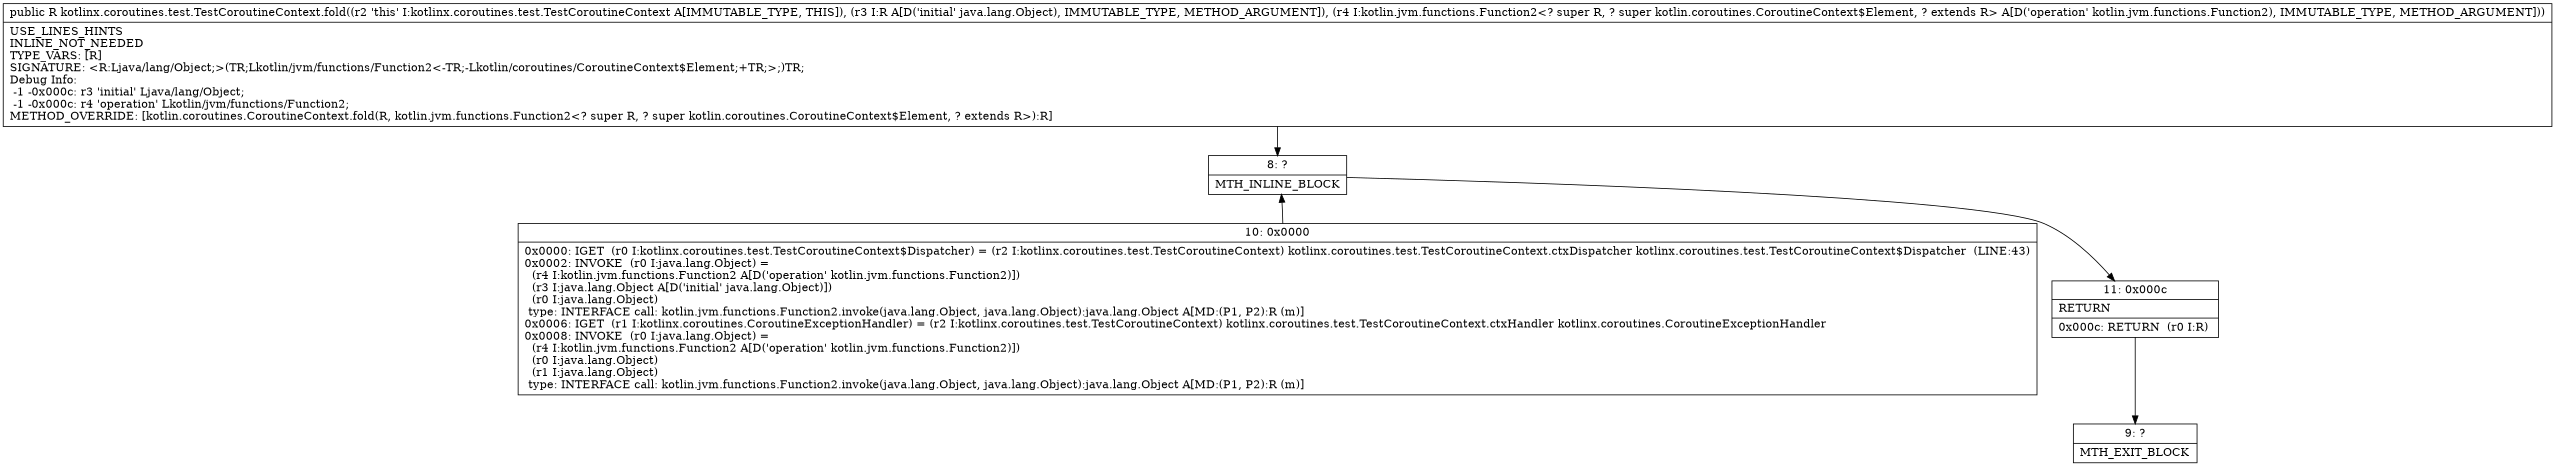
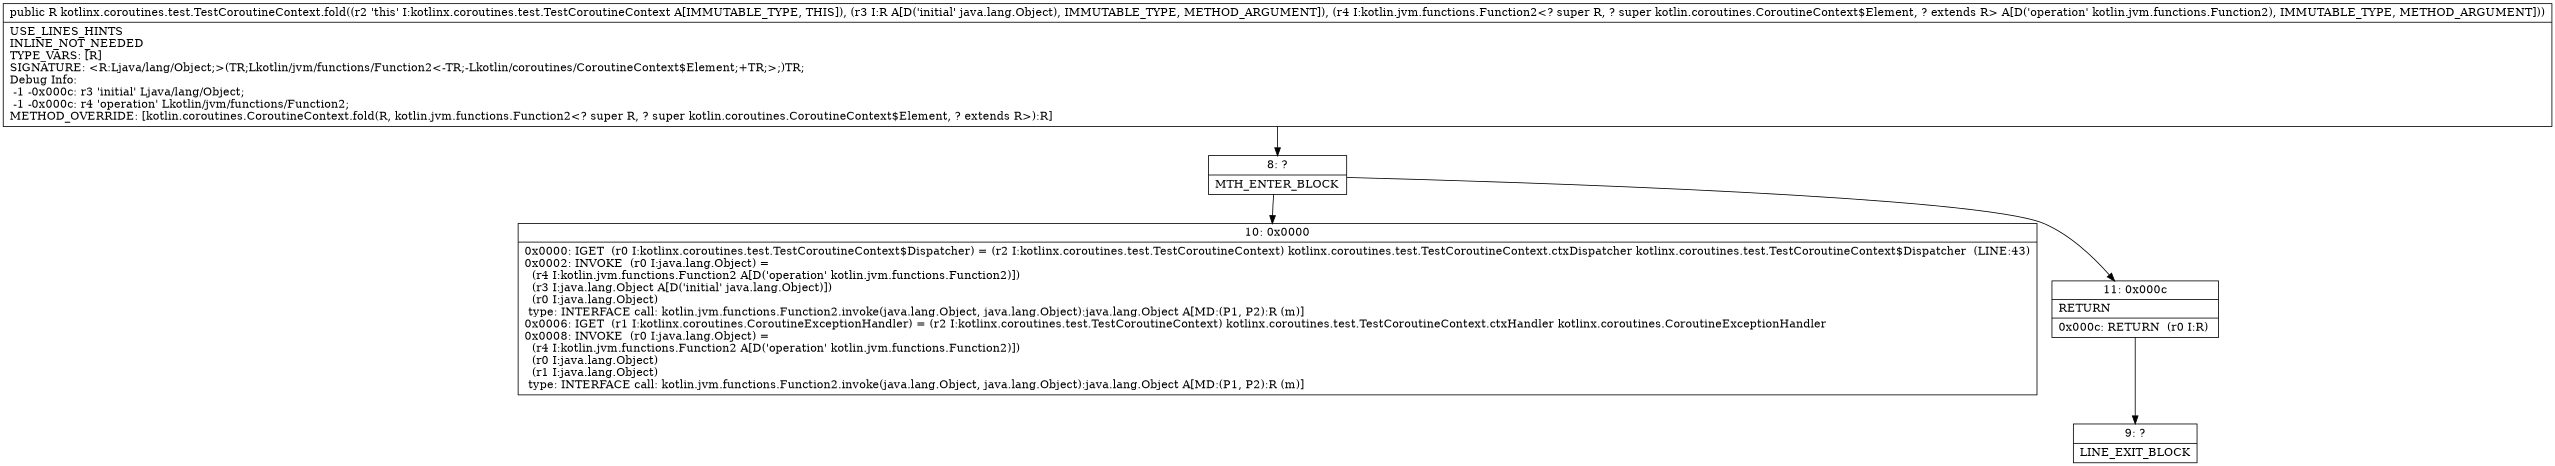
node "8: ?": text "MTH_INLINE_BLOCK" -> "MTH_ENTER_BLOCK"
edge "10: 0x0000" -> "8: ?": reversed
node "9: ?": text "MTH_EXIT_BLOCK" -> "LINE_EXIT_BLOCK"
